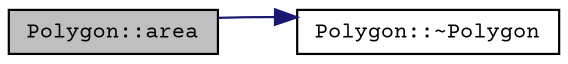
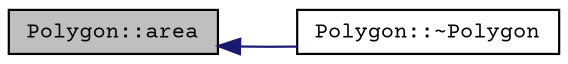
edge "Polygon::area" -> "Polygon::~Polygon": reversed
